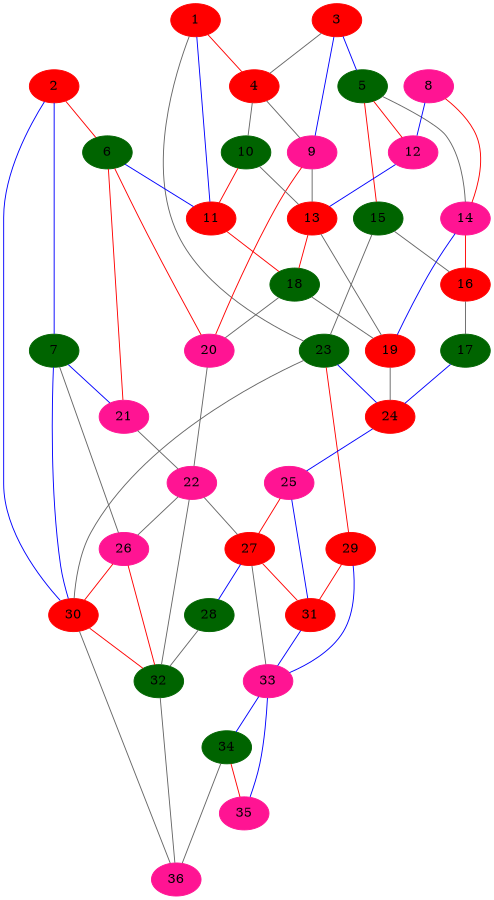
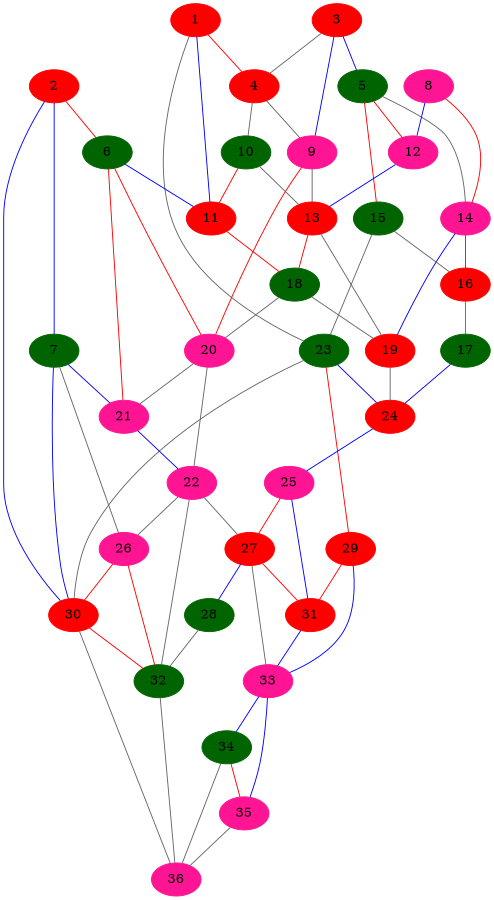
edge "20" -- "21": added
edge "21" -- "22": color gray40 -> blue
edge "35" -- "36": added
